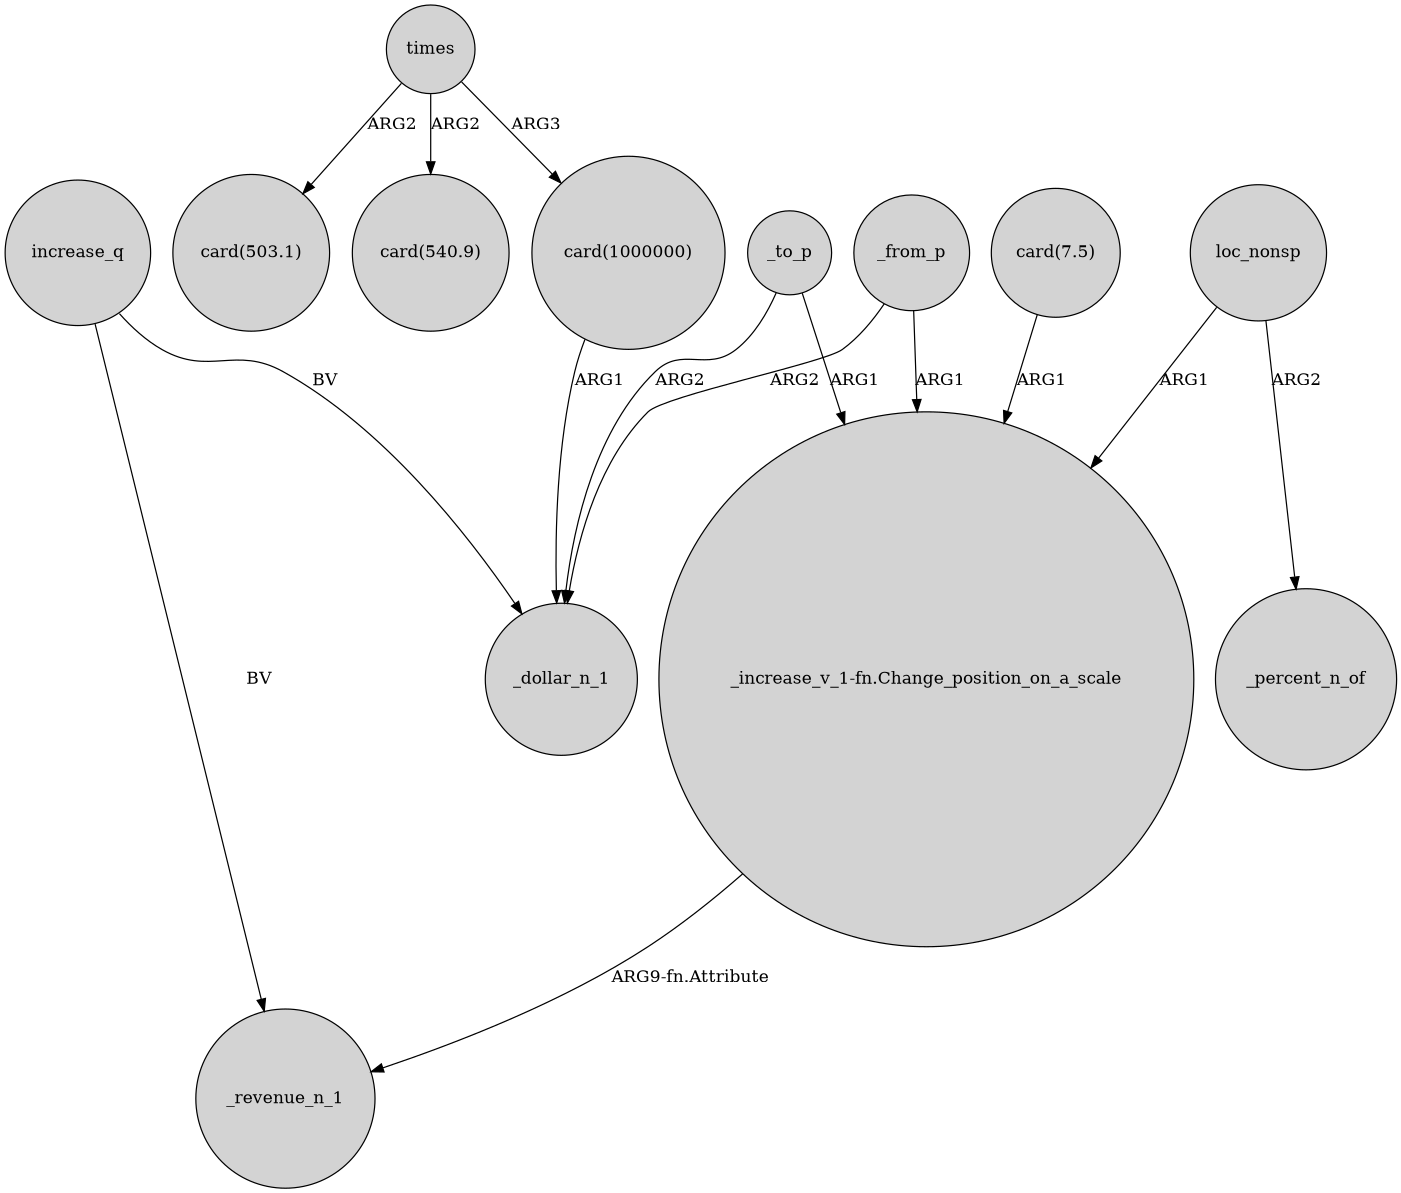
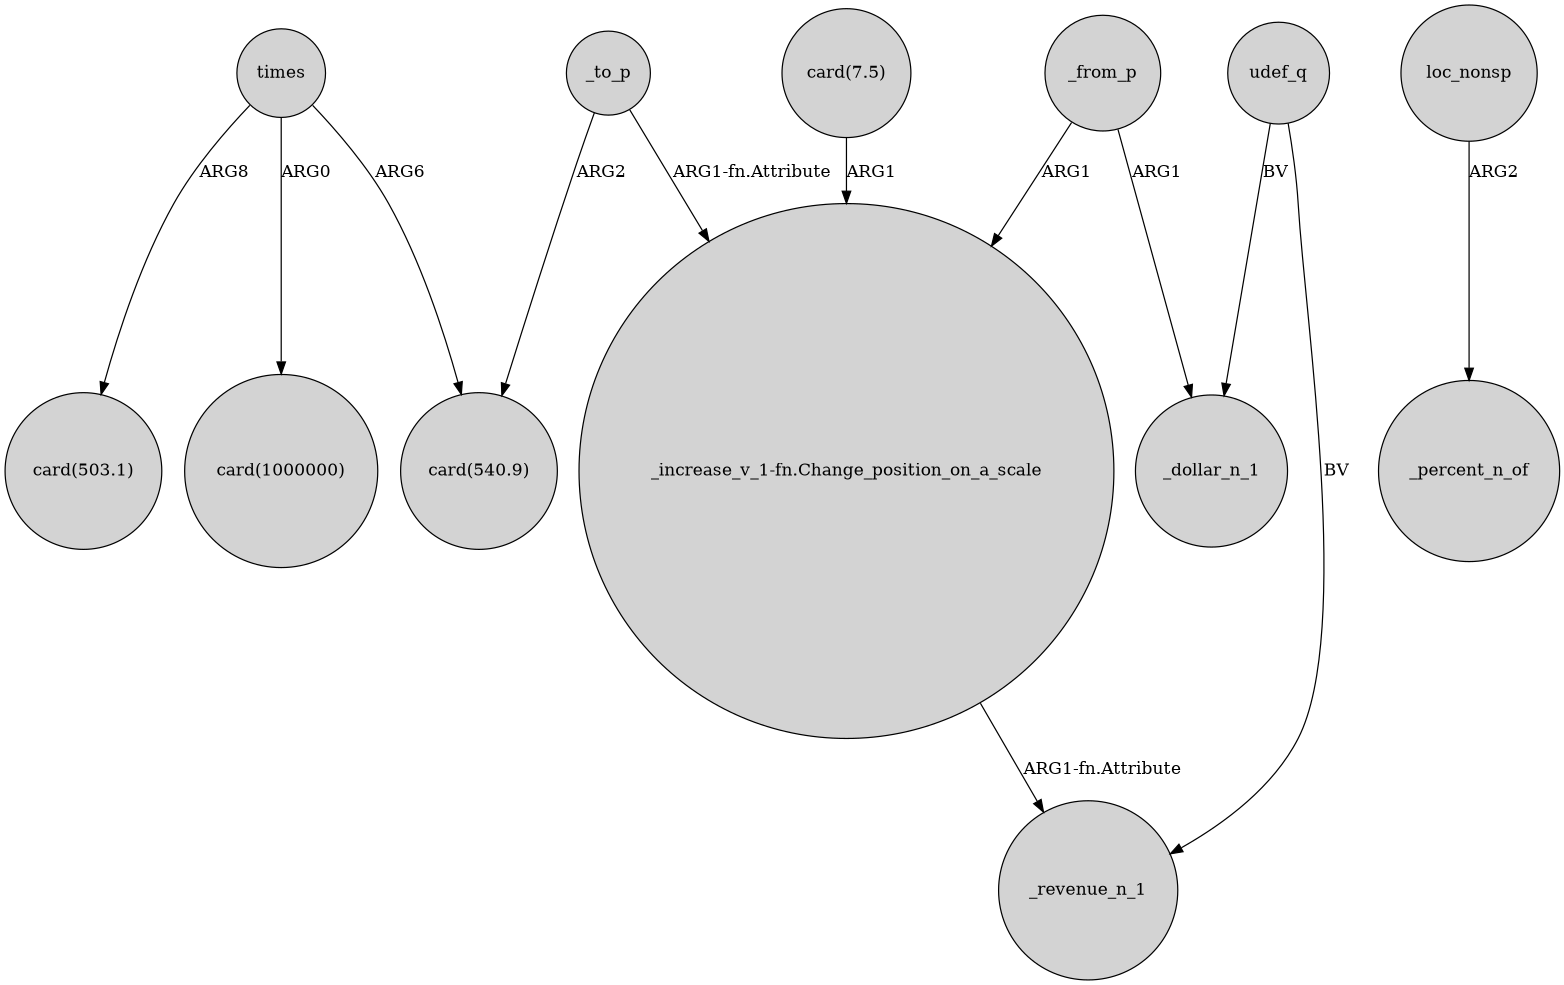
edge "times" -> "card(503.1)": label "ARG2" -> "ARG8"
edge "times" -> "card(540.9)": label "ARG2" -> "ARG6"
edge "times" -> "card(1000000)": label "ARG3" -> "ARG0"
node "increase_q": label "increase_q" -> "udef_q"
edge "_from_p" -> "_dollar_n_1": label "ARG2" -> "ARG1"
edge "_to_p" -> "_increase_v_1-fn.Change_position_on_a_scale": label "ARG1" -> "ARG1-fn.Attribute"
edge "loc_nonsp" -> "_increase_v_1-fn.Change_position_on_a_scale": removed, label "ARG1"
edge "_to_p" -> "_dollar_n_1": now "_to_p" -> "card(540.9)"
edge "card(1000000)" -> "_dollar_n_1": removed, label "ARG1"
edge "_increase_v_1-fn.Change_position_on_a_scale" -> "_revenue_n_1": label "ARG9-fn.Attribute" -> "ARG1-fn.Attribute"
